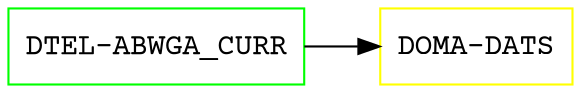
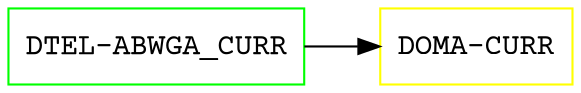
node "DOMA-DATS": label "DOMA-DATS" -> "DOMA-CURR"
